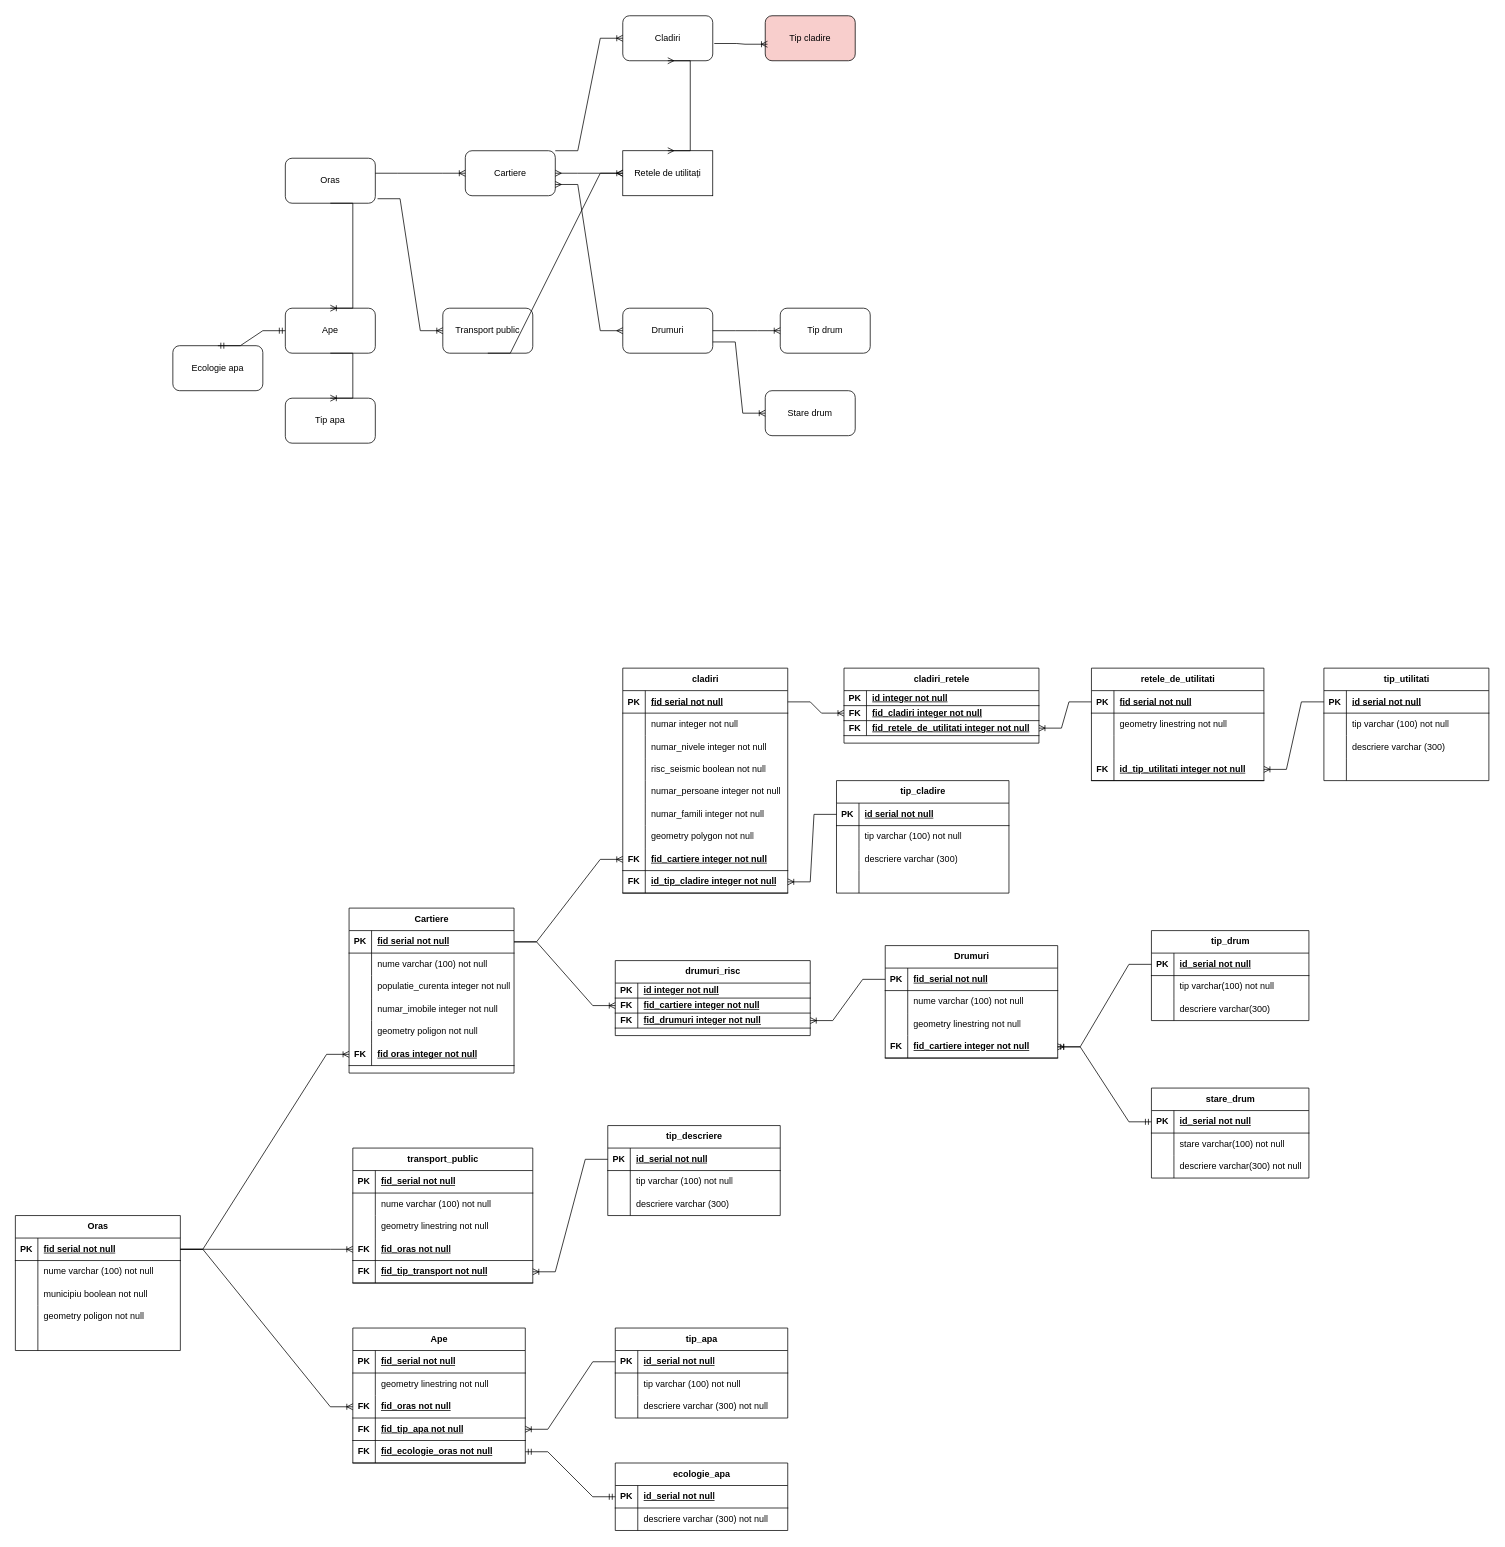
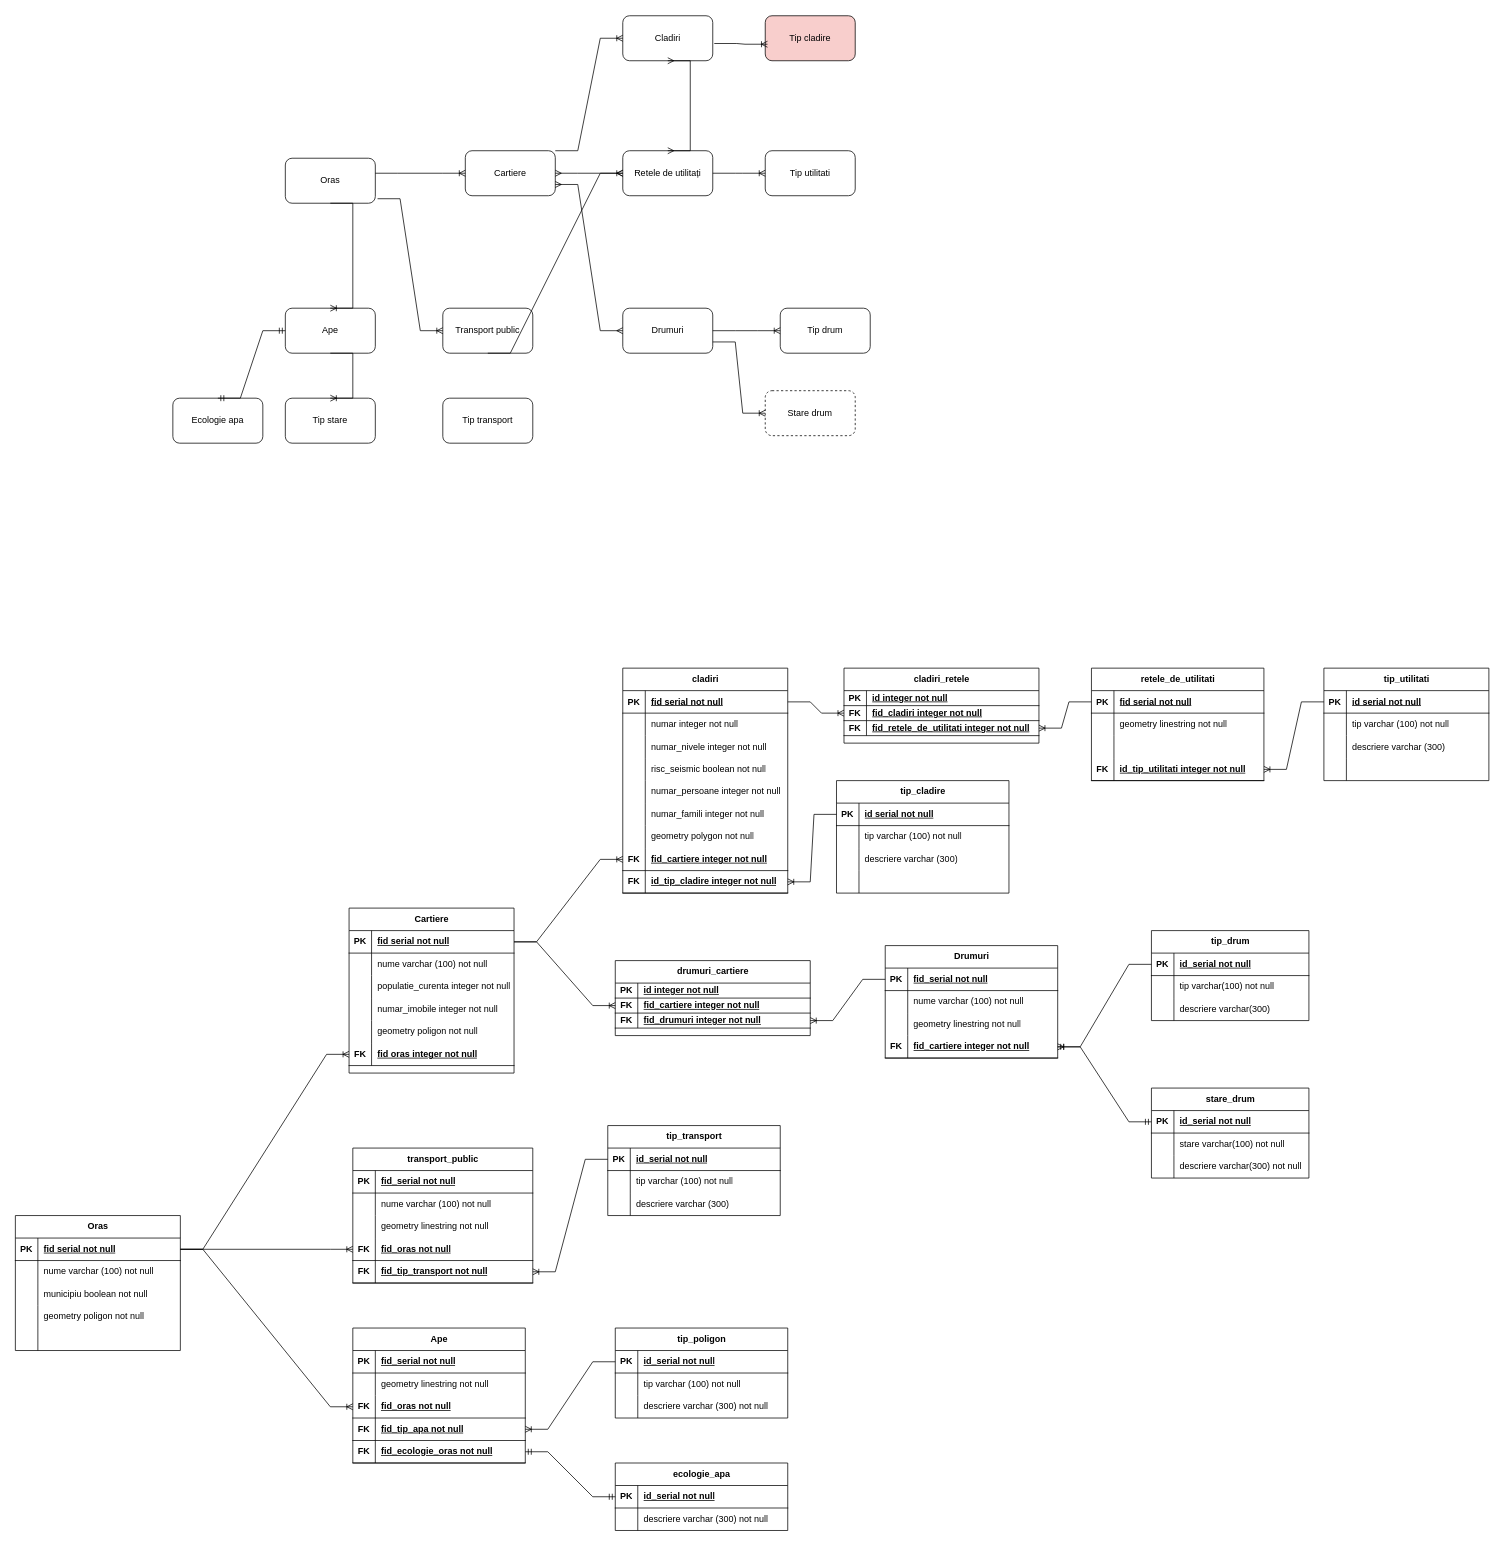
node "Retele de utilitați": shape rectangle -> rounded rectangle
edge "Retele de utilitați" -> "Tip utilitati": added
node "Tip utilitati": added
node "Ecologie apa": moved (218, 368) -> (218, 420)
node "Stare drum": style solid -> dashed
node "Tip apa": label "Tip apa" -> "Tip stare"
node "Tip transport": added
node "drumuri_risc": label "drumuri_risc" -> "drumuri_cartiere"
node "tip_descriere": label "tip_descriere" -> "tip_transport"
node "tip_apa": label "tip_apa" -> "tip_poligon"
